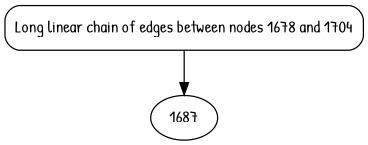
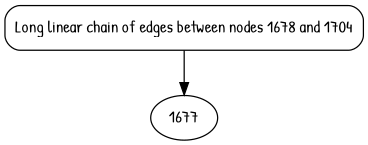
node "1687": label "1687" -> "1677"
